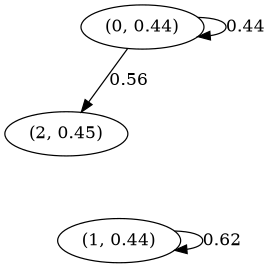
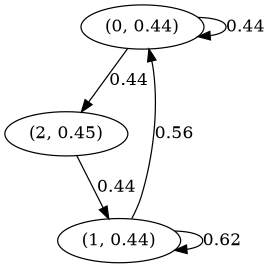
edge "(0, 0.44)" -> "(2, 0.45)": label "0.56" -> "0.44"
edge "(1, 0.44)" -> "(0, 0.44)": added, label "0.56"
edge "(2, 0.45)" -> "(1, 0.44)": added, label "0.44"
